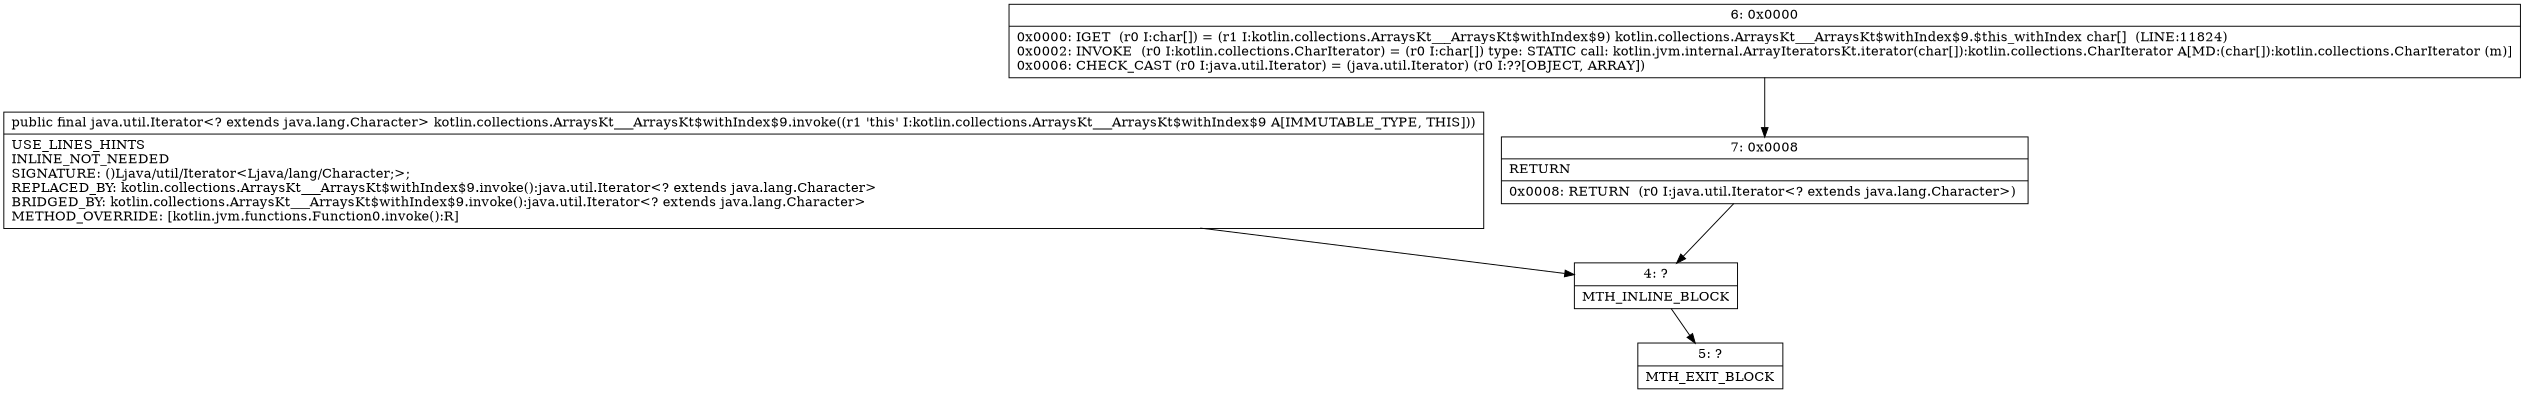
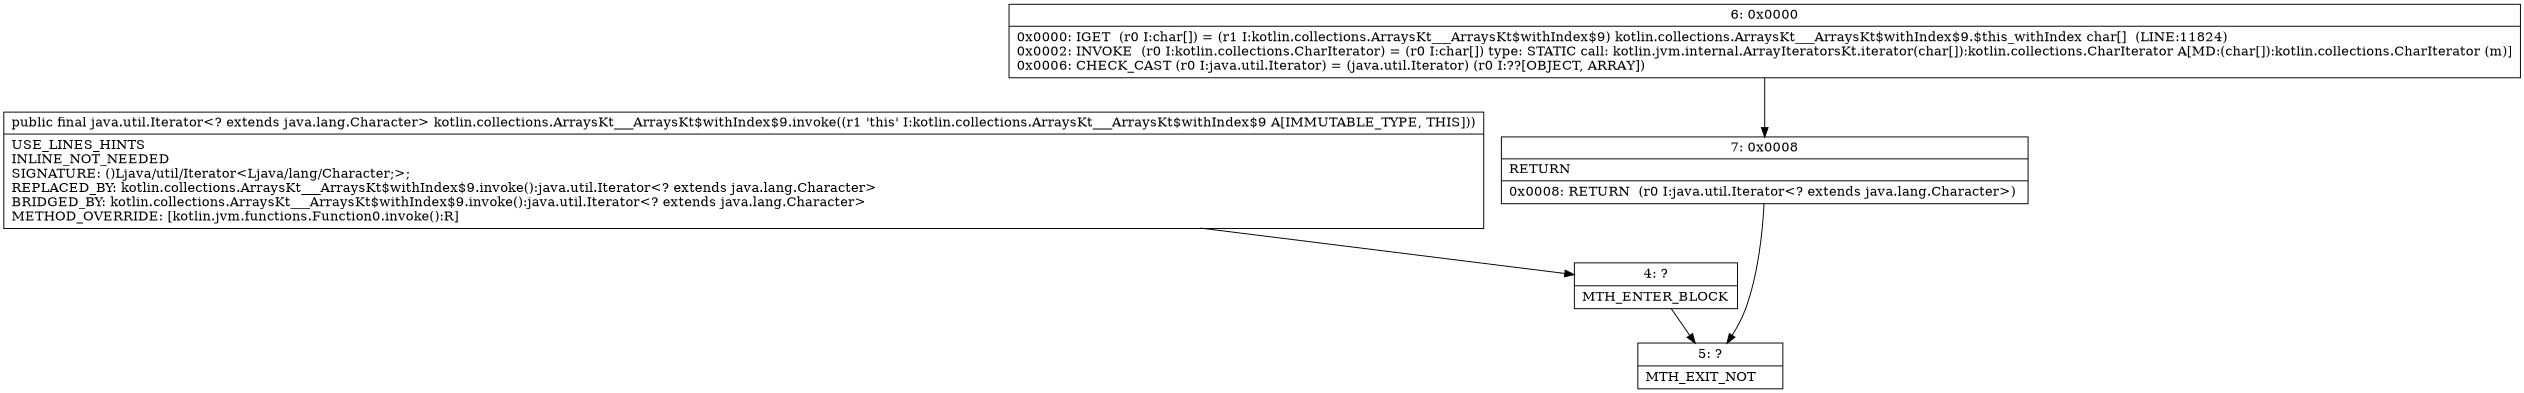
edge "7: 0x0008" -> "4: ?": now "7: 0x0008" -> "5: ?"
node "4: ?": text "MTH_INLINE_BLOCK" -> "MTH_ENTER_BLOCK"
node "5: ?": text "MTH_EXIT_BLOCK" -> "MTH_EXIT_NOT"
